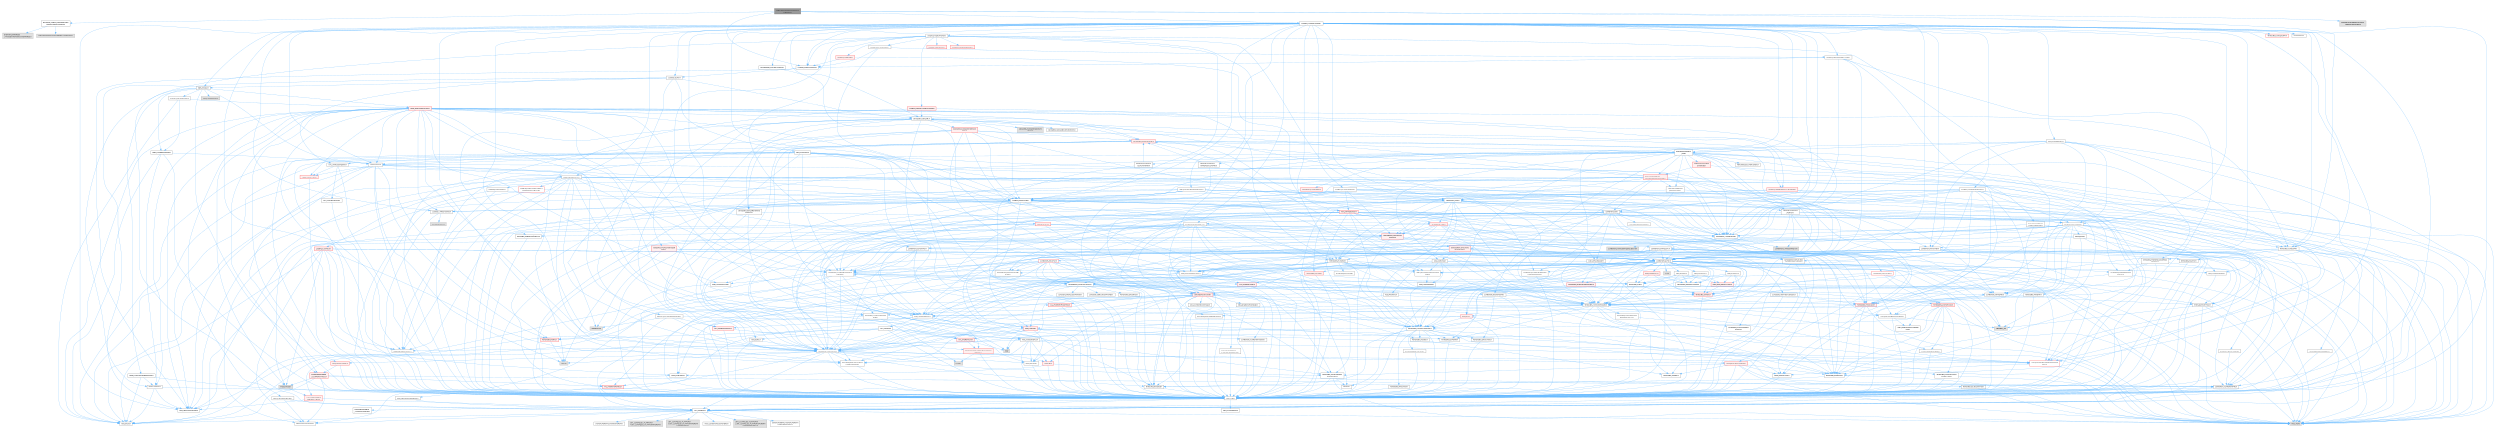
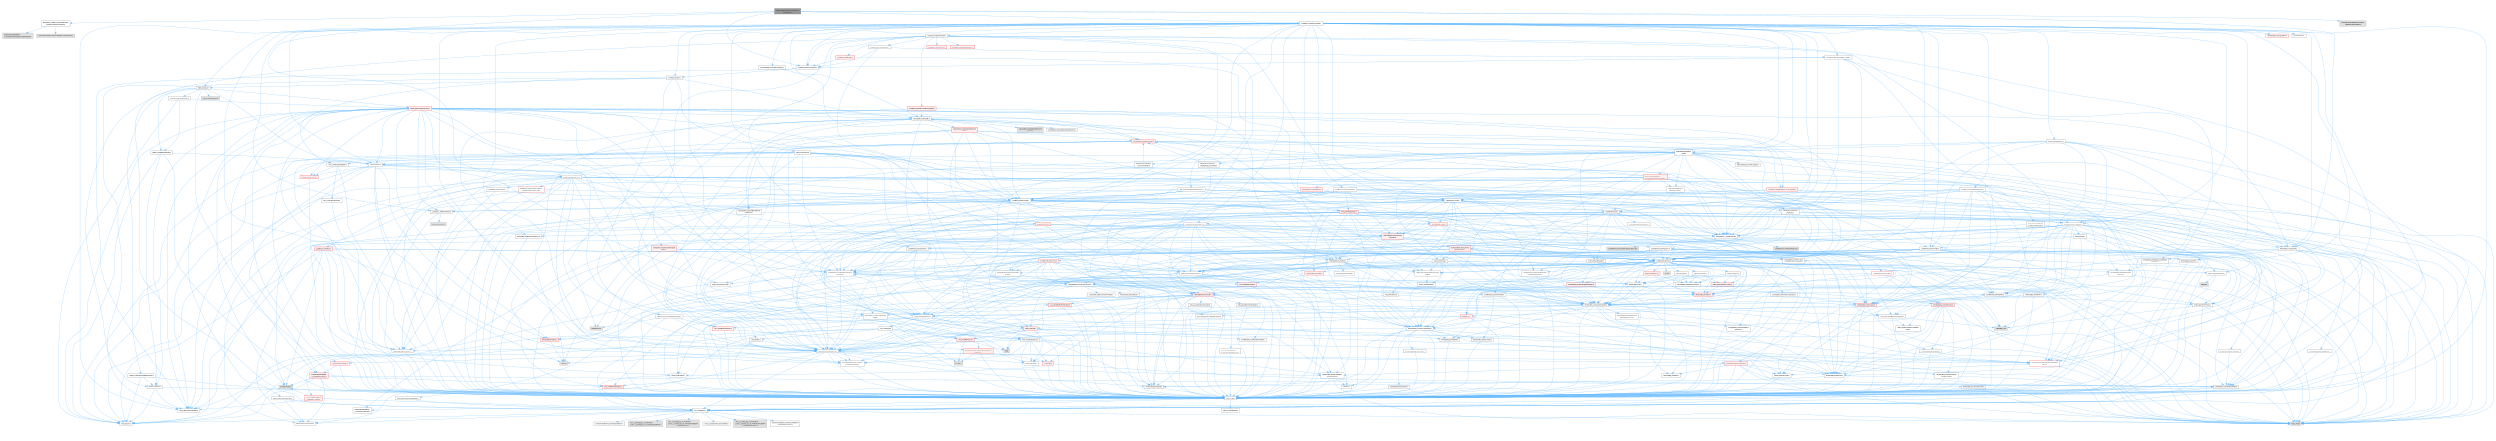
edge "UObject/UObjectGlobals.h" -> "Logging/LogMacros.h": now "ObjectElementEditorSelection Interface.h" -> "Logging/LogMacros.h"
edge "UObject/UObjectGlobals.h" -> "Containers/ContainersFwd.h": now "UObject/ObjectHandle.h" -> "Containers/ContainersFwd.h"
node "Internationalization /ITextData.h": removed
edge "Internationalization /TextKey.h" -> "Containers/UnrealString.h.inl": now "Internationalization /TextKey.h" -> "Containers/UnrealString.h"
node "iterator": added
node "Concepts/StaticClassProvider.h": removed
node "Templates/Models.h": removed
edge "HAL/PlatformCrt.h" -> "GenericPlatform/GenericPlatform Memory.h": now "HAL/PlatformCrt.h" -> "string.h"
edge "Delegates/MulticastDelegate Base.h" -> "CoreTypes.h": now "Delegates/MulticastDelegate Base.h" -> "ProfilingDebugging /UMemoryDefines.h"
edge "Trace/Trace.h" -> "ProfilingDebugging /MemoryTrace.h": reversed
